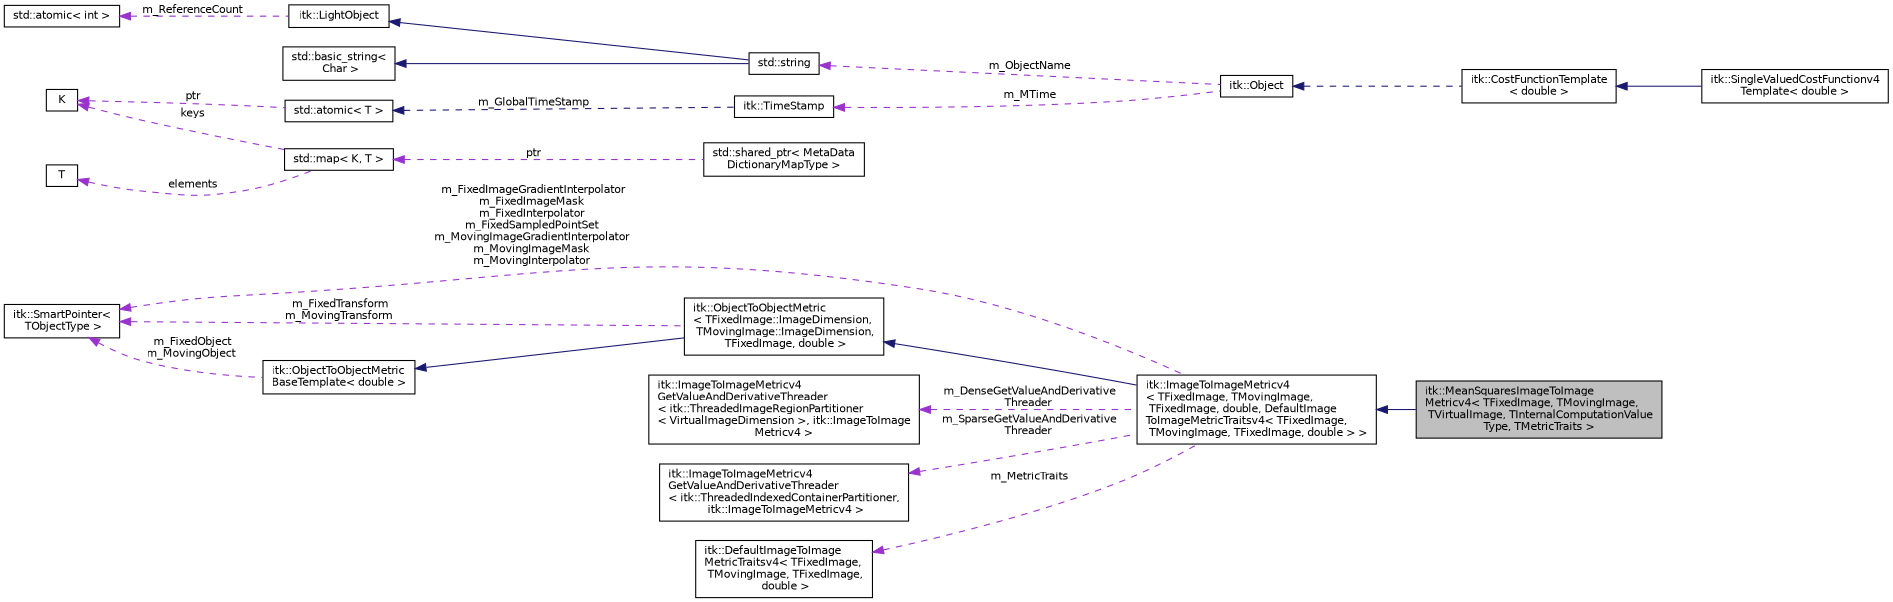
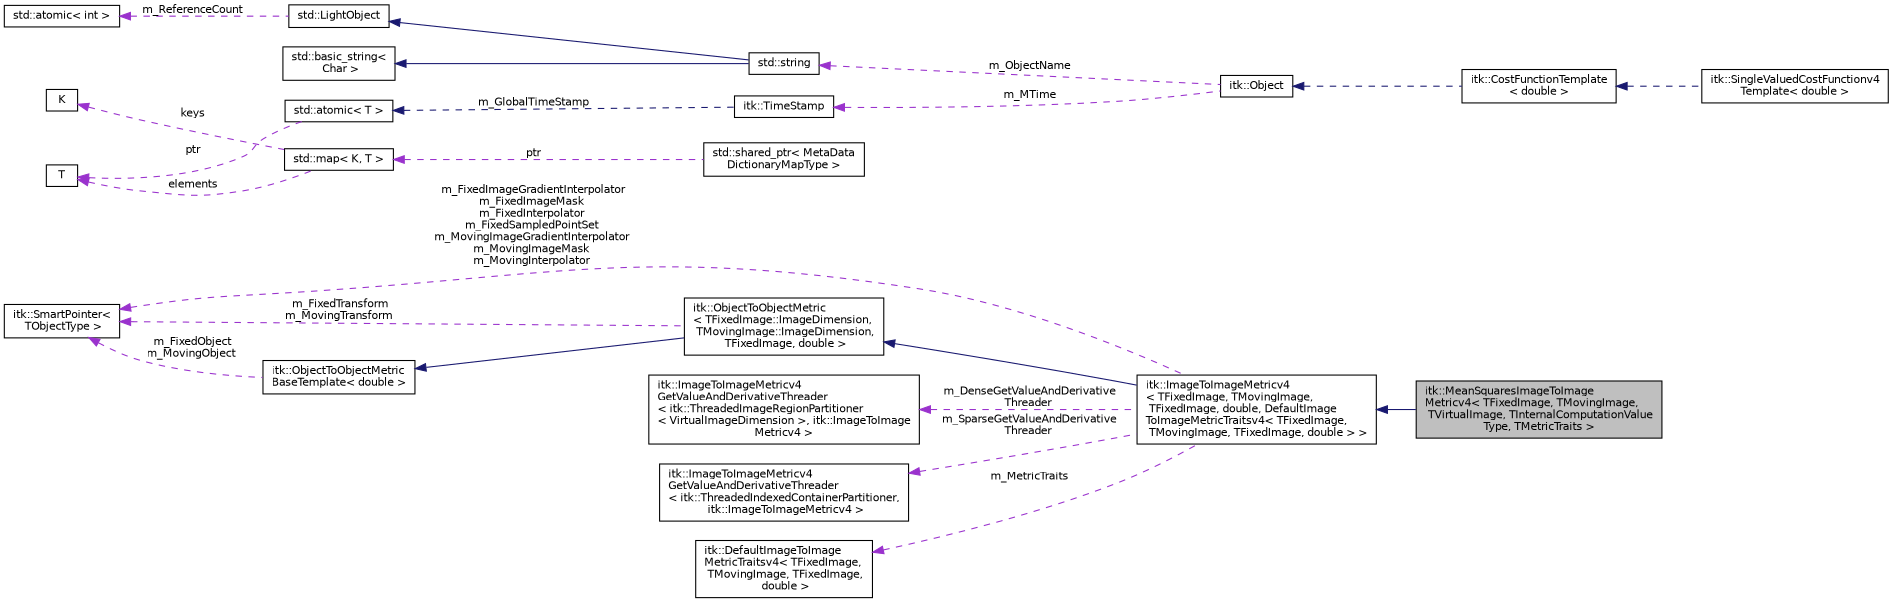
node "itk::LightObject": label "itk::LightObject" -> "std::LightObject"
edge "itk::SingleValuedCostFunctionv4 Template< double >" -> "itk::CostFunctionTemplate < double >": style solid -> dashed
edge "std::atomic< T >" -> "K": now "std::atomic< T >" -> "T"
